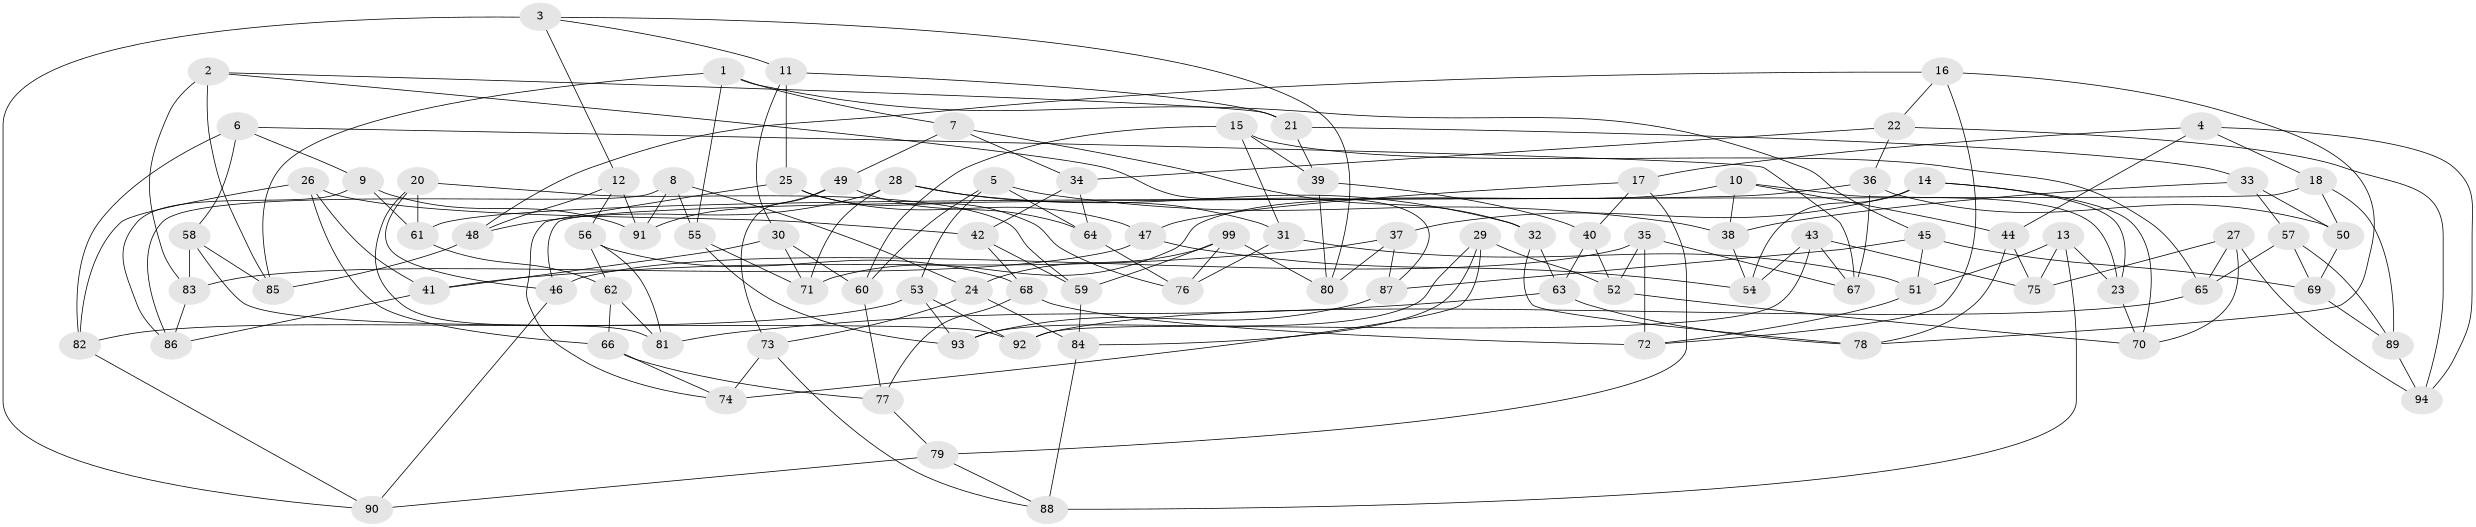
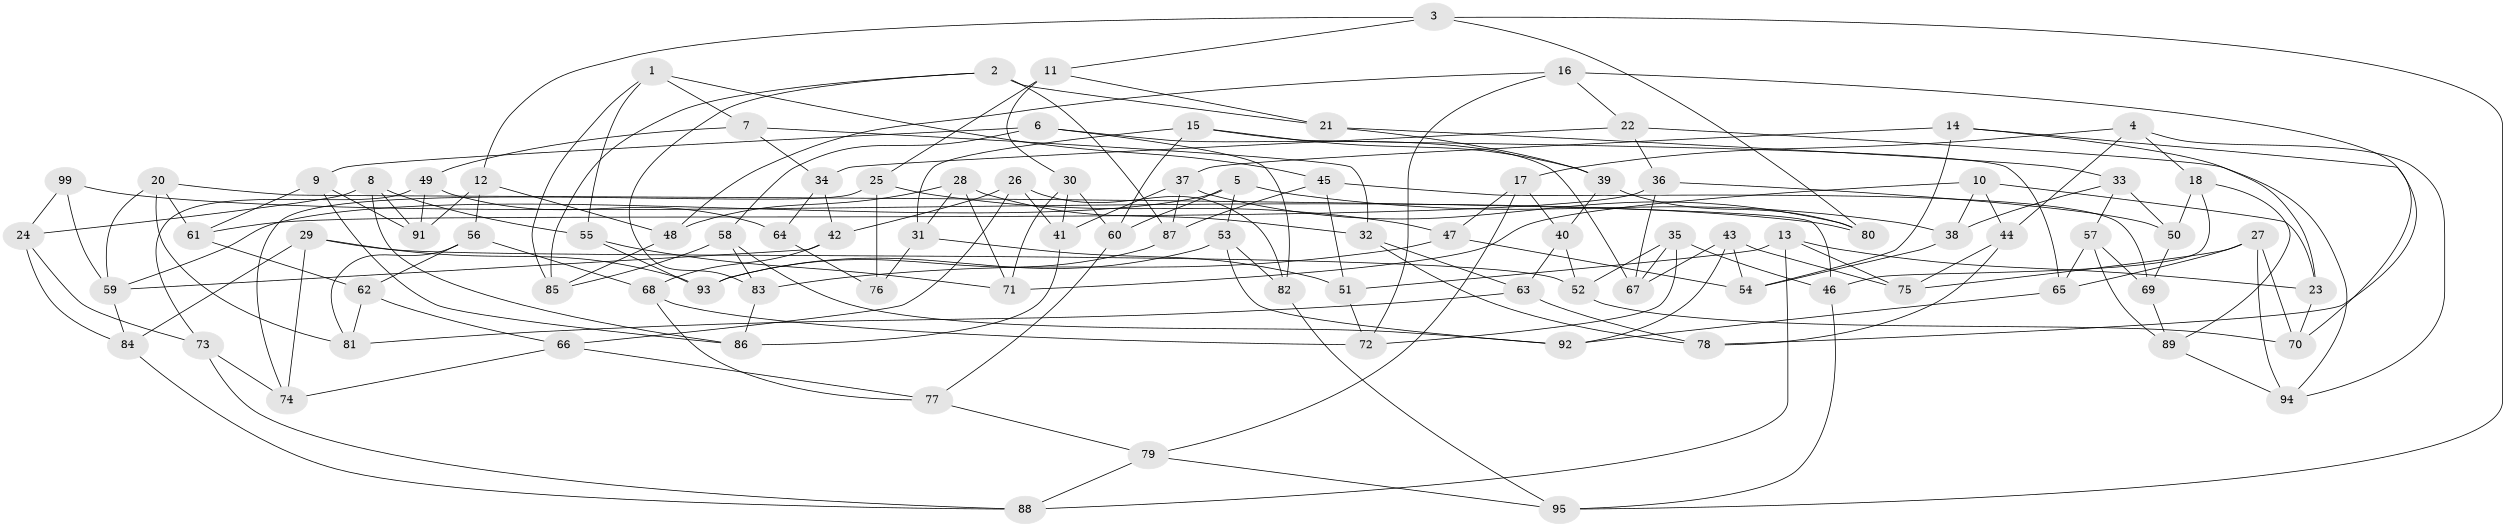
edge "5" -- "64": now "5" -- "59"
edge "99" -- "76": removed
node "90": label "90" -> "95"
